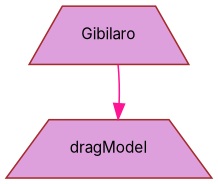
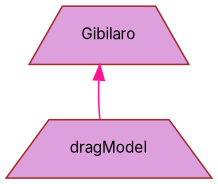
edge "Gibilaro" -> "dragModel": reversed
